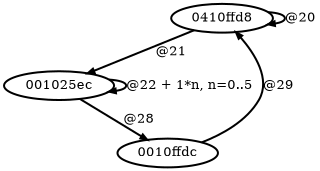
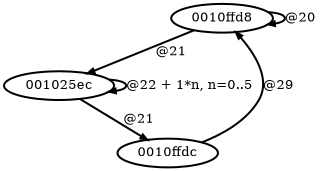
node "0410ffd8": label "0410ffd8" -> "0010ffd8"
edge "001025ec" -> "0010ffdc": label "@28" -> "@21"
